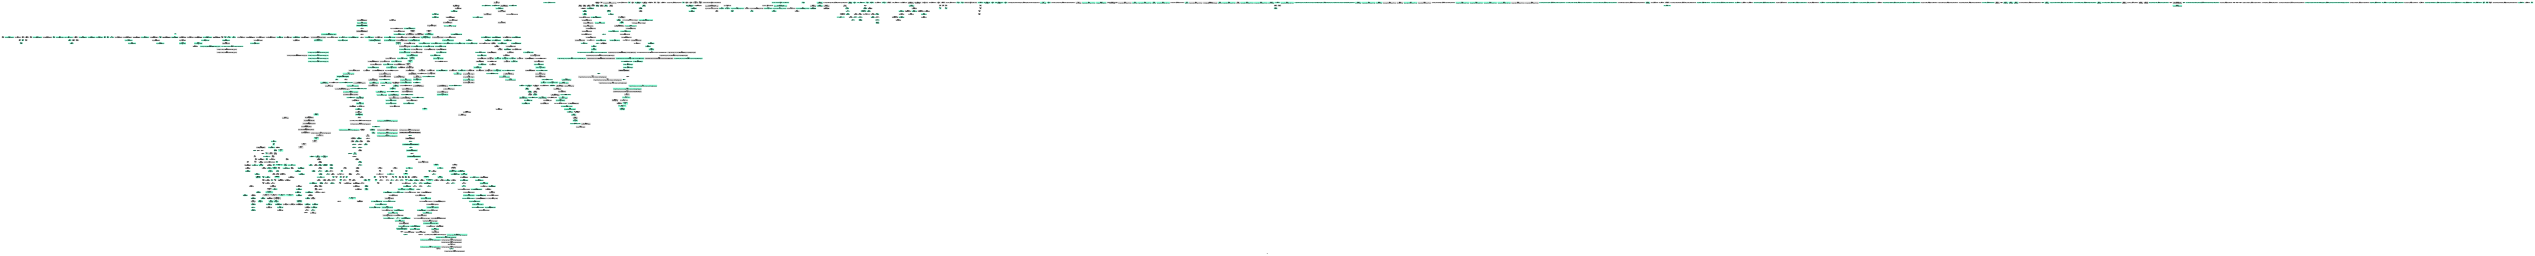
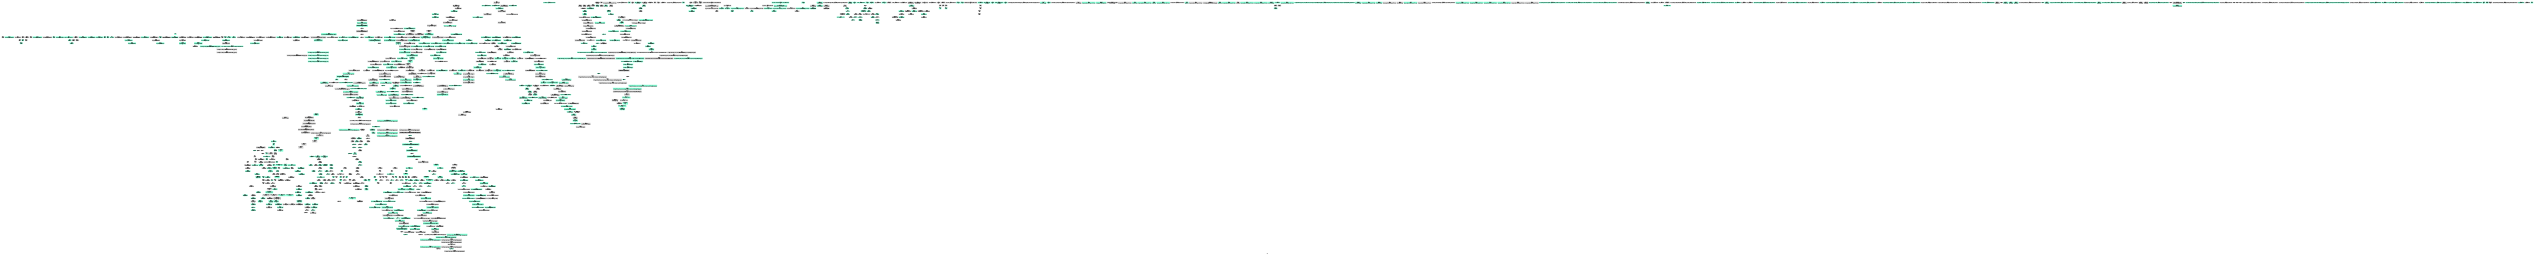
node "NodeID: 4": removed
